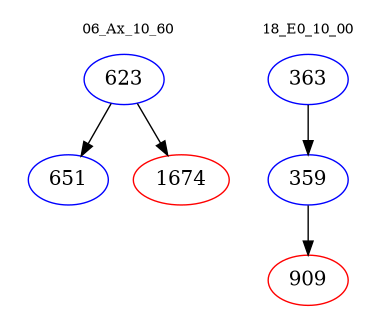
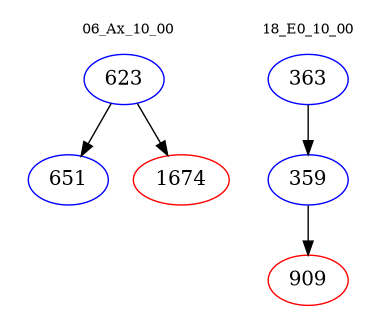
cluster "06_Ax_10_60": label "06_Ax_10_60" -> "06_Ax_10_00"
